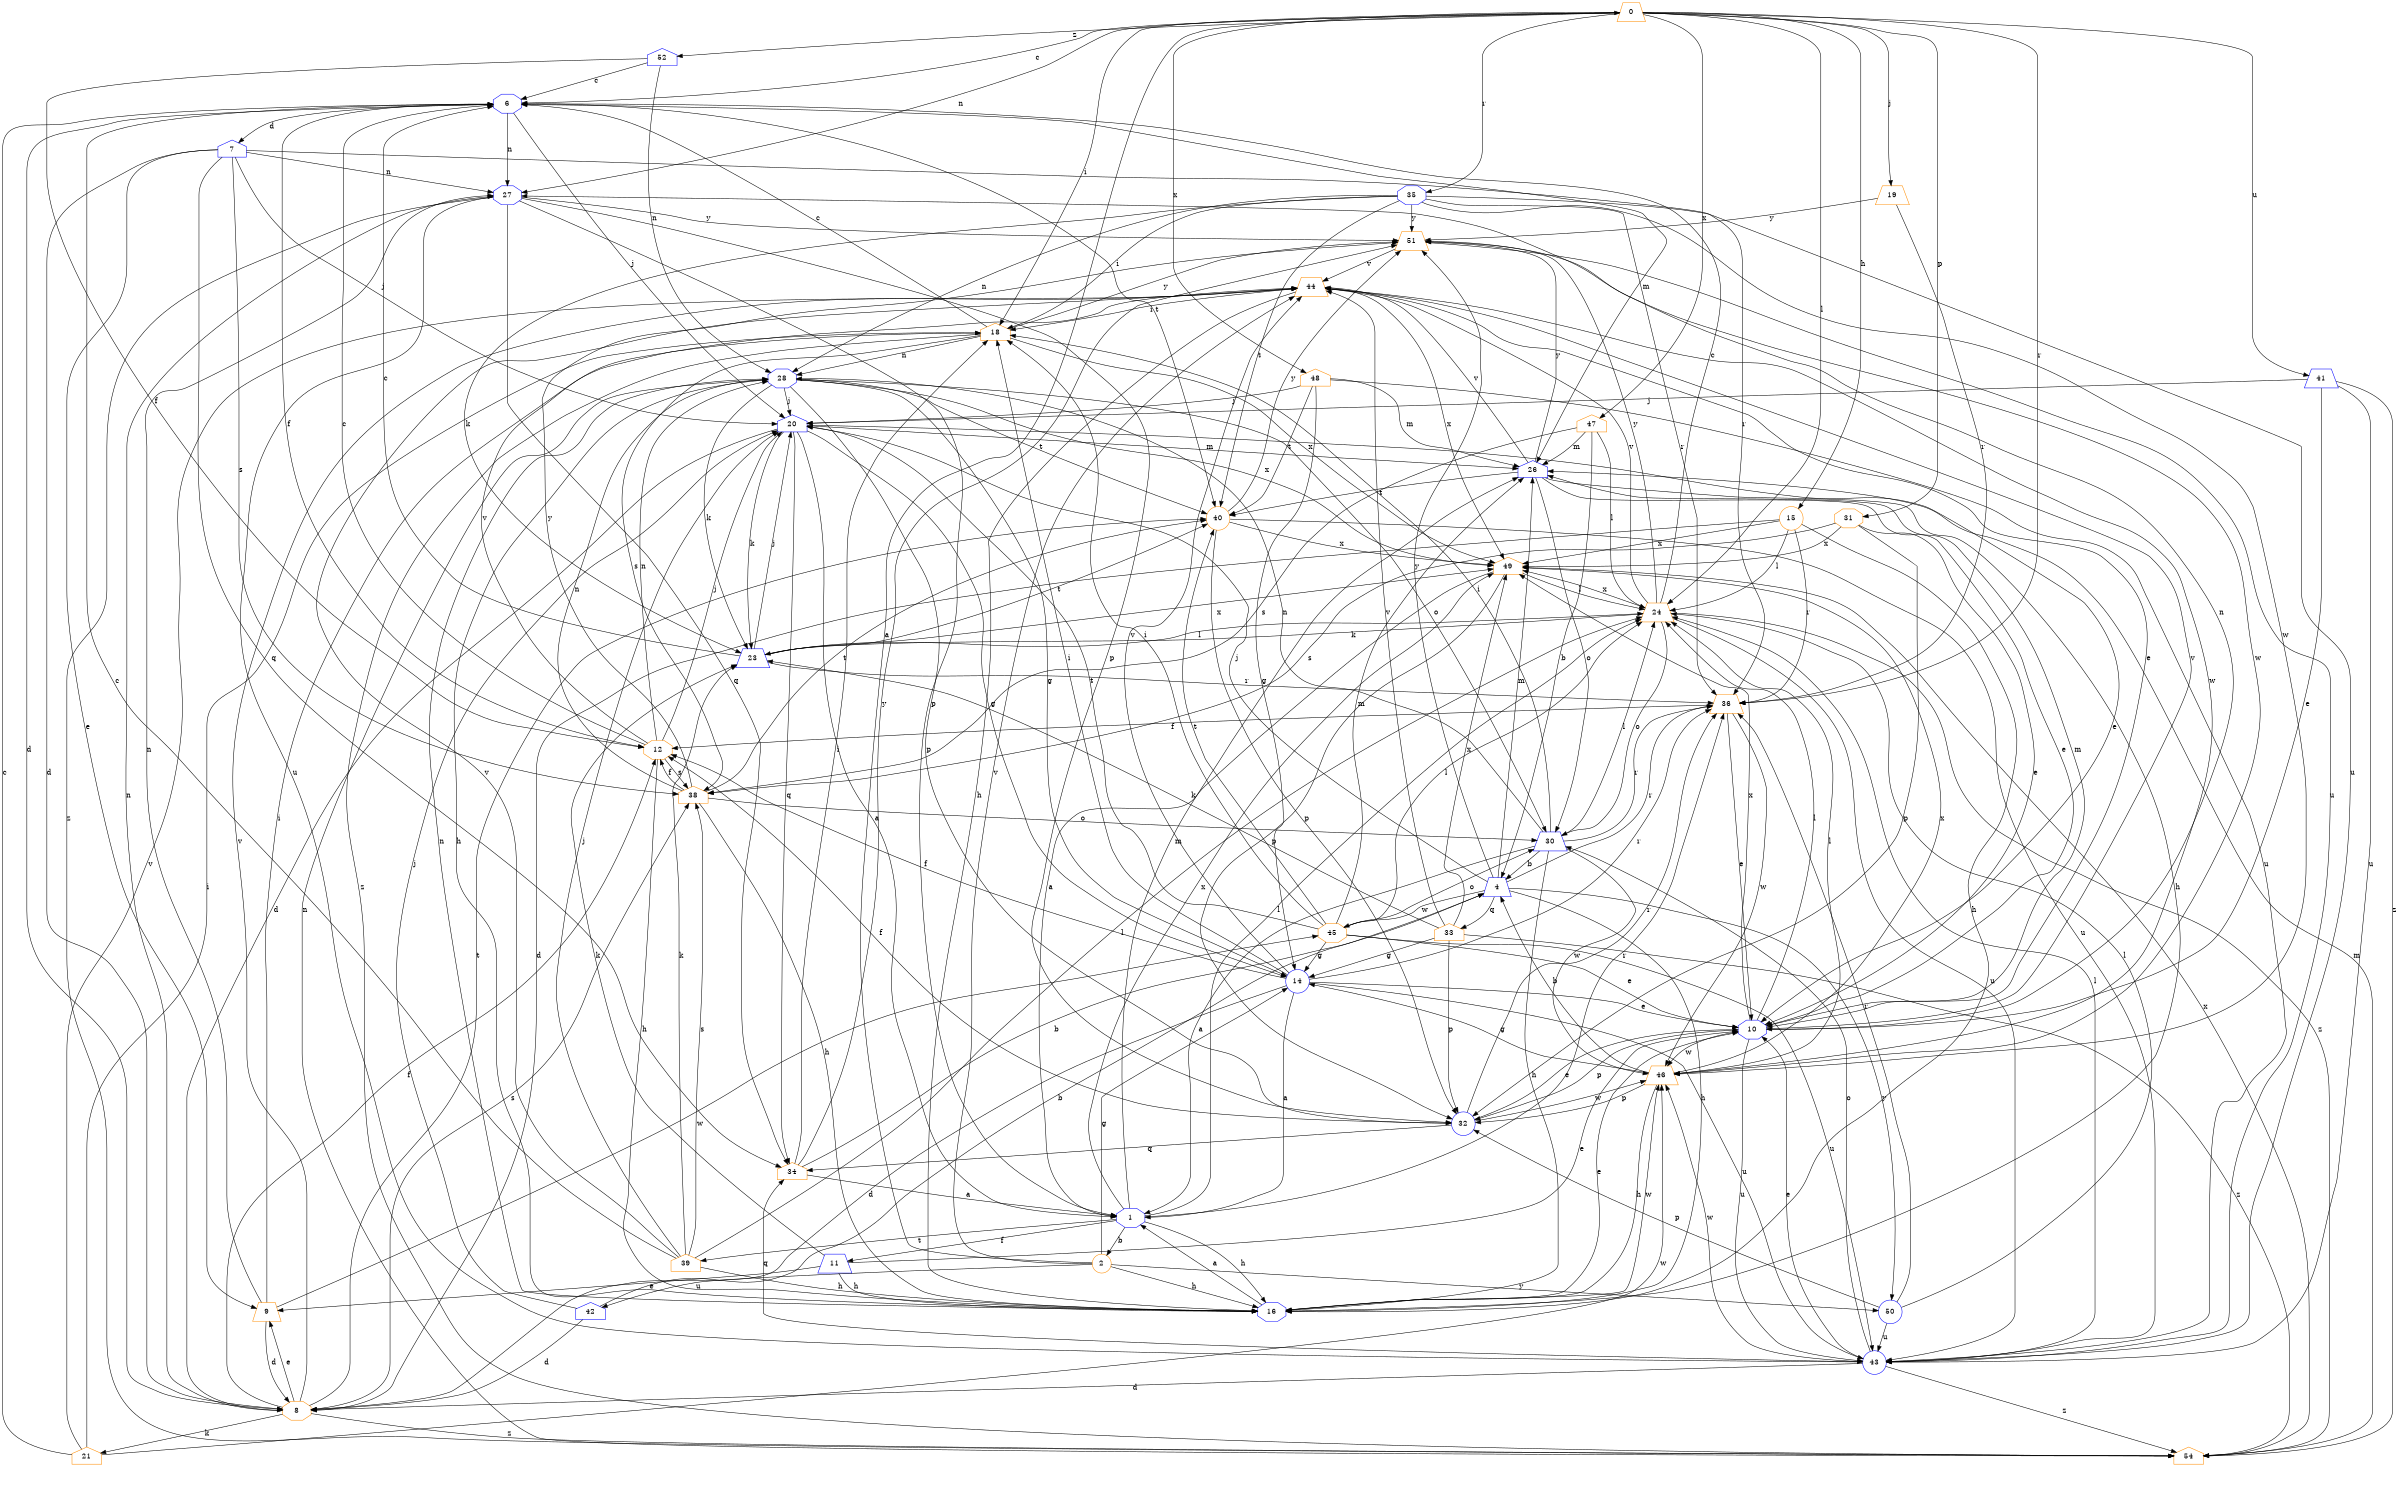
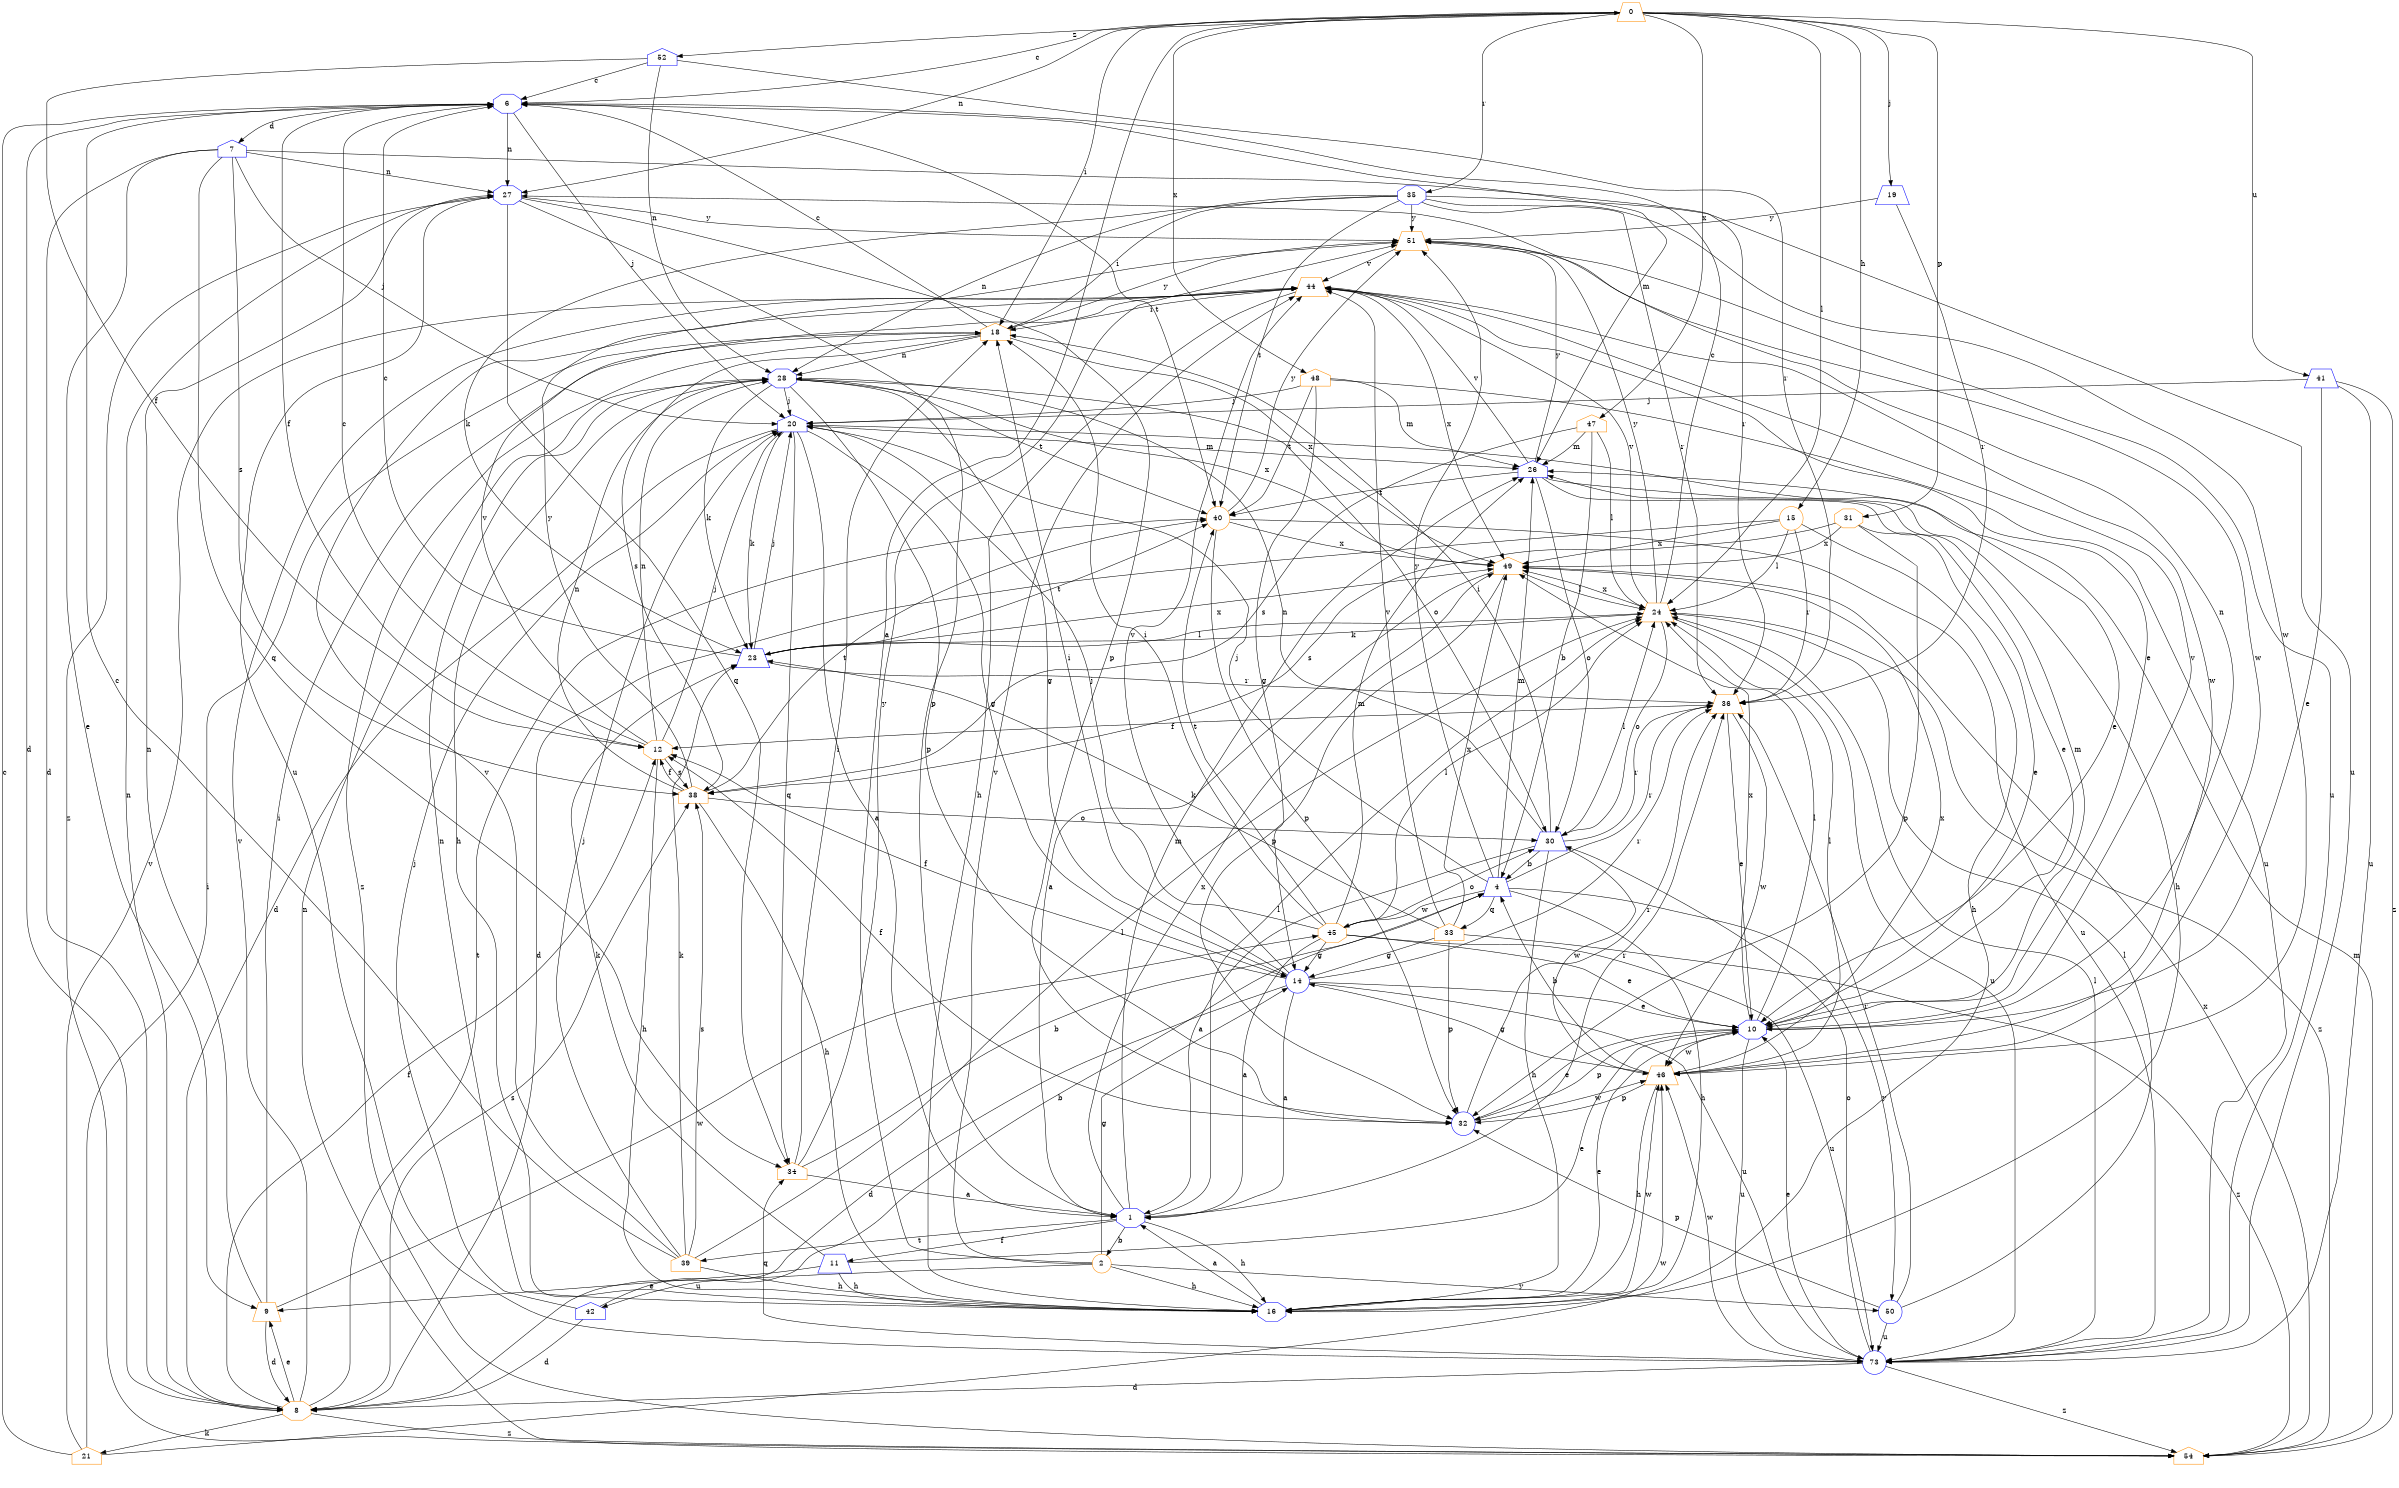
node "19": color darkorange -> blue
edge "0" -> "36": now "52" -> "36"
edge "45" -> "20": label "t" -> "j"
edge "45" -> "1": added, label "a"
edge "32" -> "34": removed, label "q"
node "43": label "43" -> "73"
